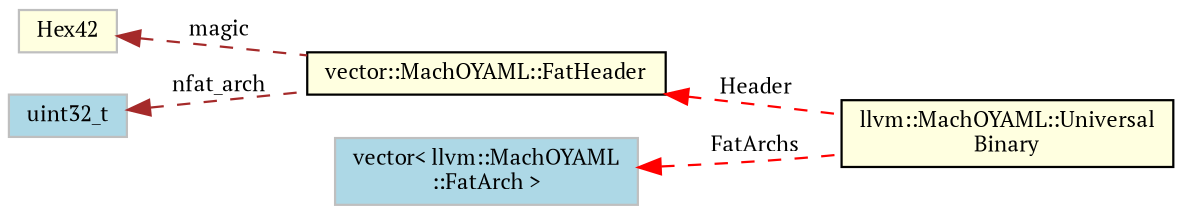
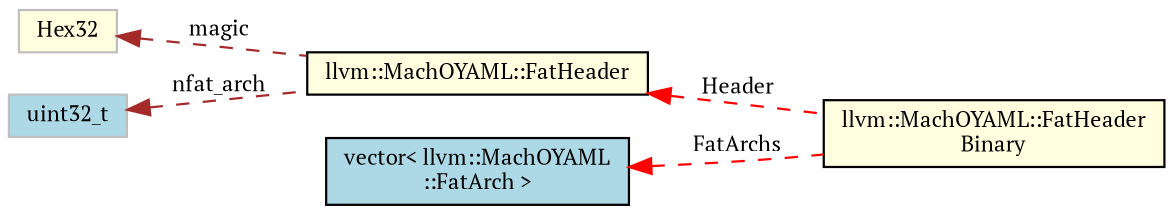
node "Hex42": label "Hex42" -> "Hex32"
node "vector::MachOYAML::FatHeader": label "vector::MachOYAML::FatHeader" -> "llvm::MachOYAML::FatHeader"
node "llvm::MachOYAML::Universal Binary": label "llvm::MachOYAML::Universal Binary" -> "llvm::MachOYAML::FatHeader Binary"
node "vector< llvm::MachOYAML ::FatArch >": color grey75 -> black
